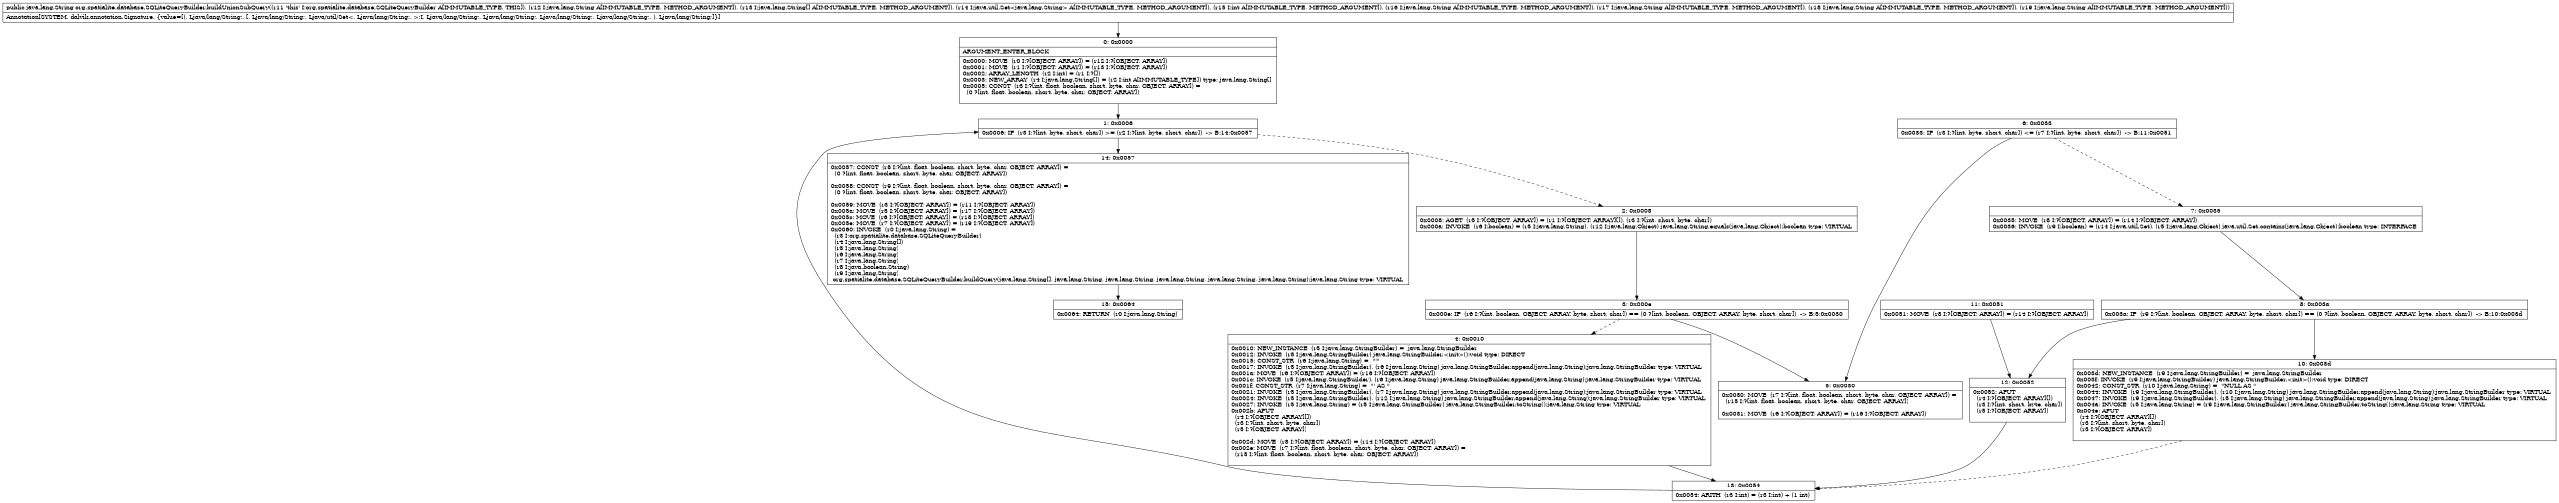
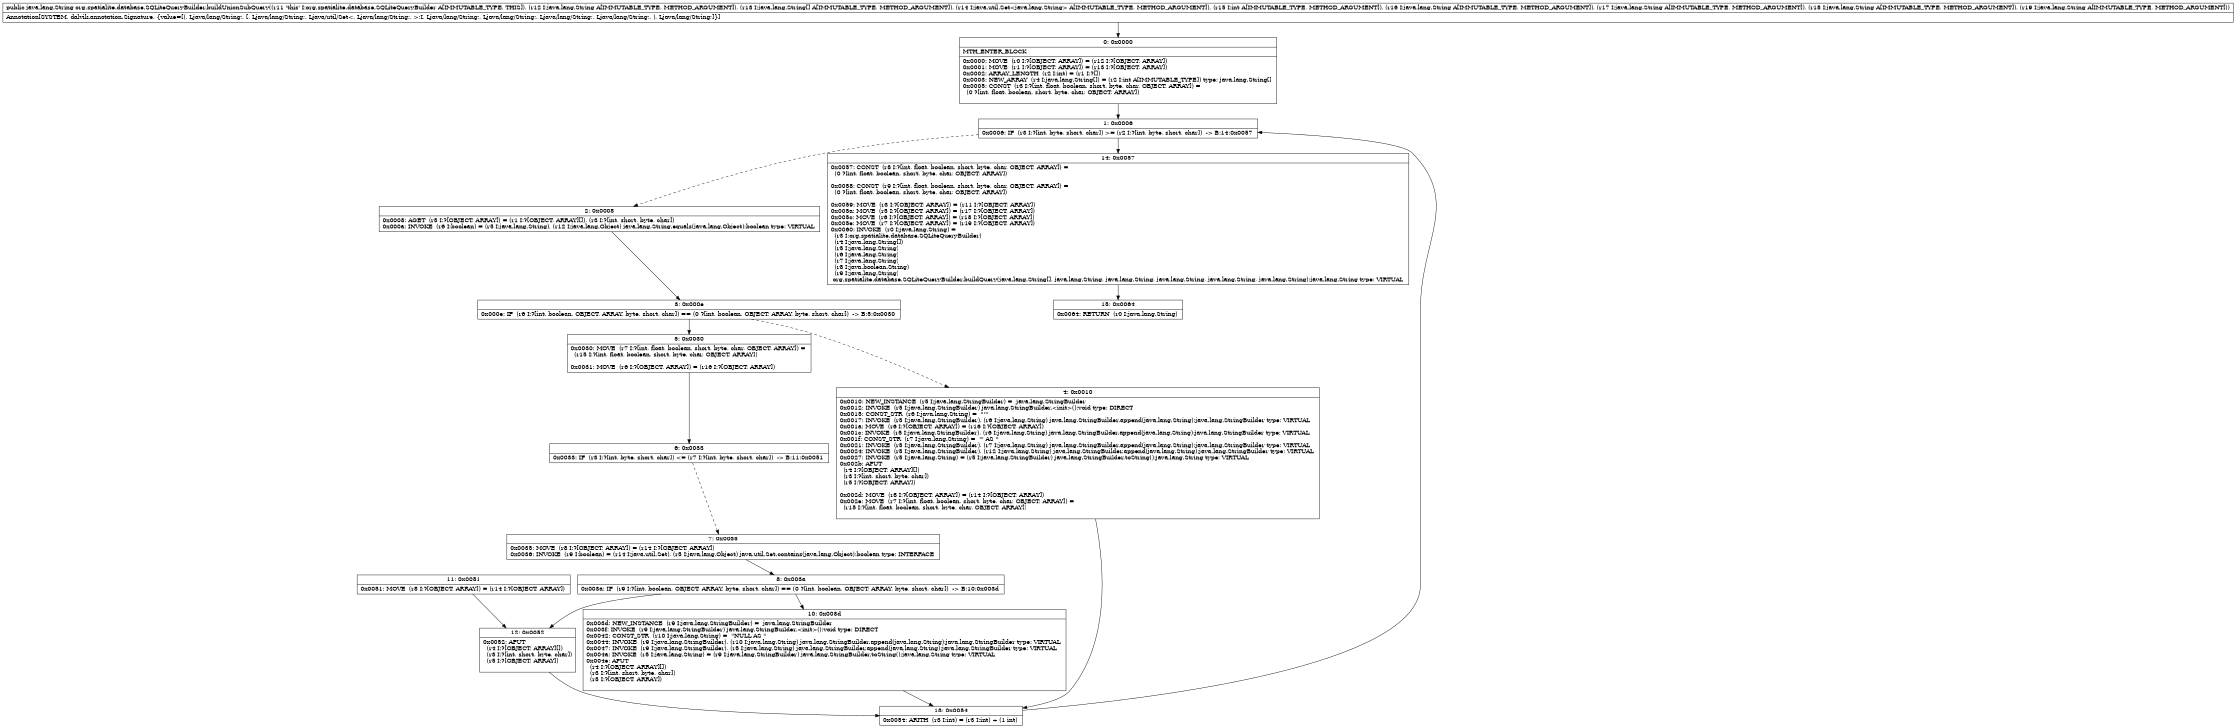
node "0: 0x0000": text "ARGUMENT_ENTER_BLOCK" -> "MTH_ENTER_BLOCK"
edge "6: 0x0033" -> "5: 0x0030": reversed
edge "10: 0x003d" -> "13: 0x0054": style dashed -> solid
